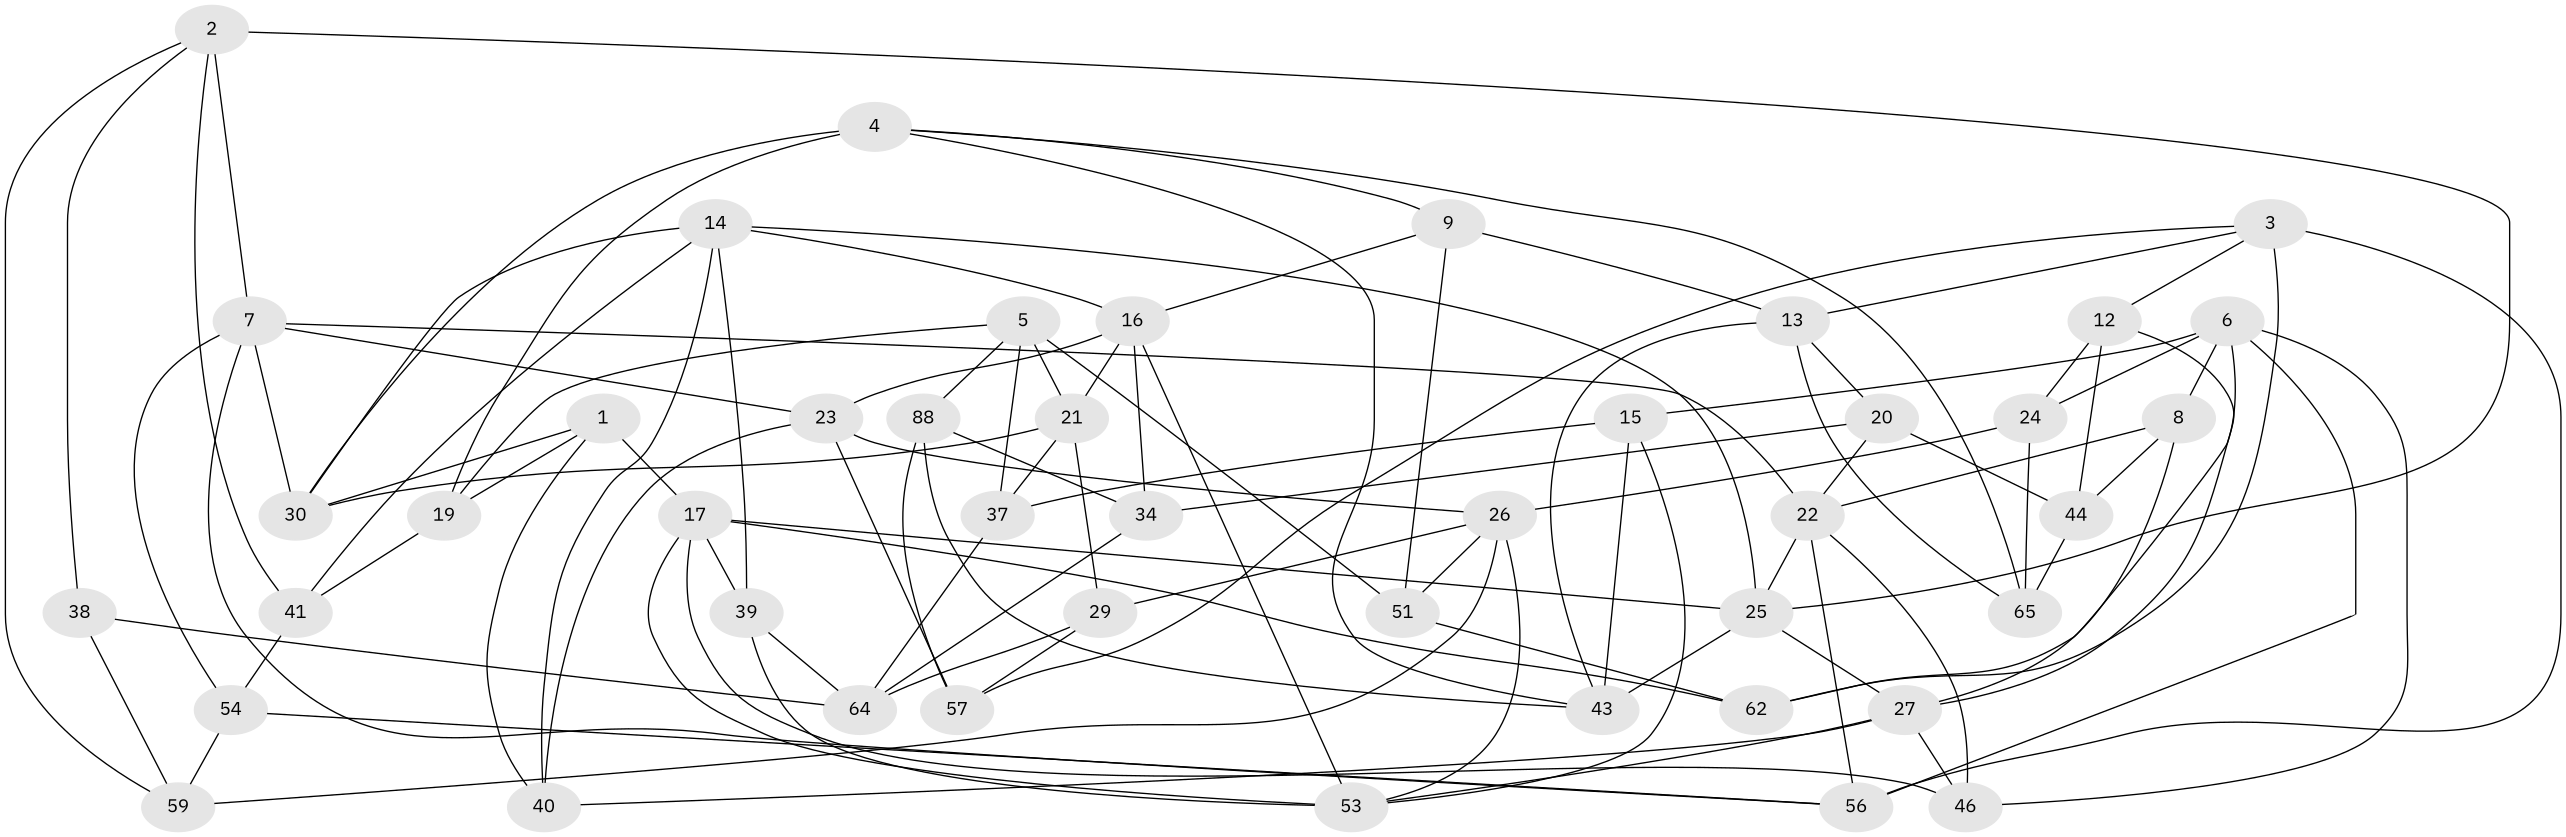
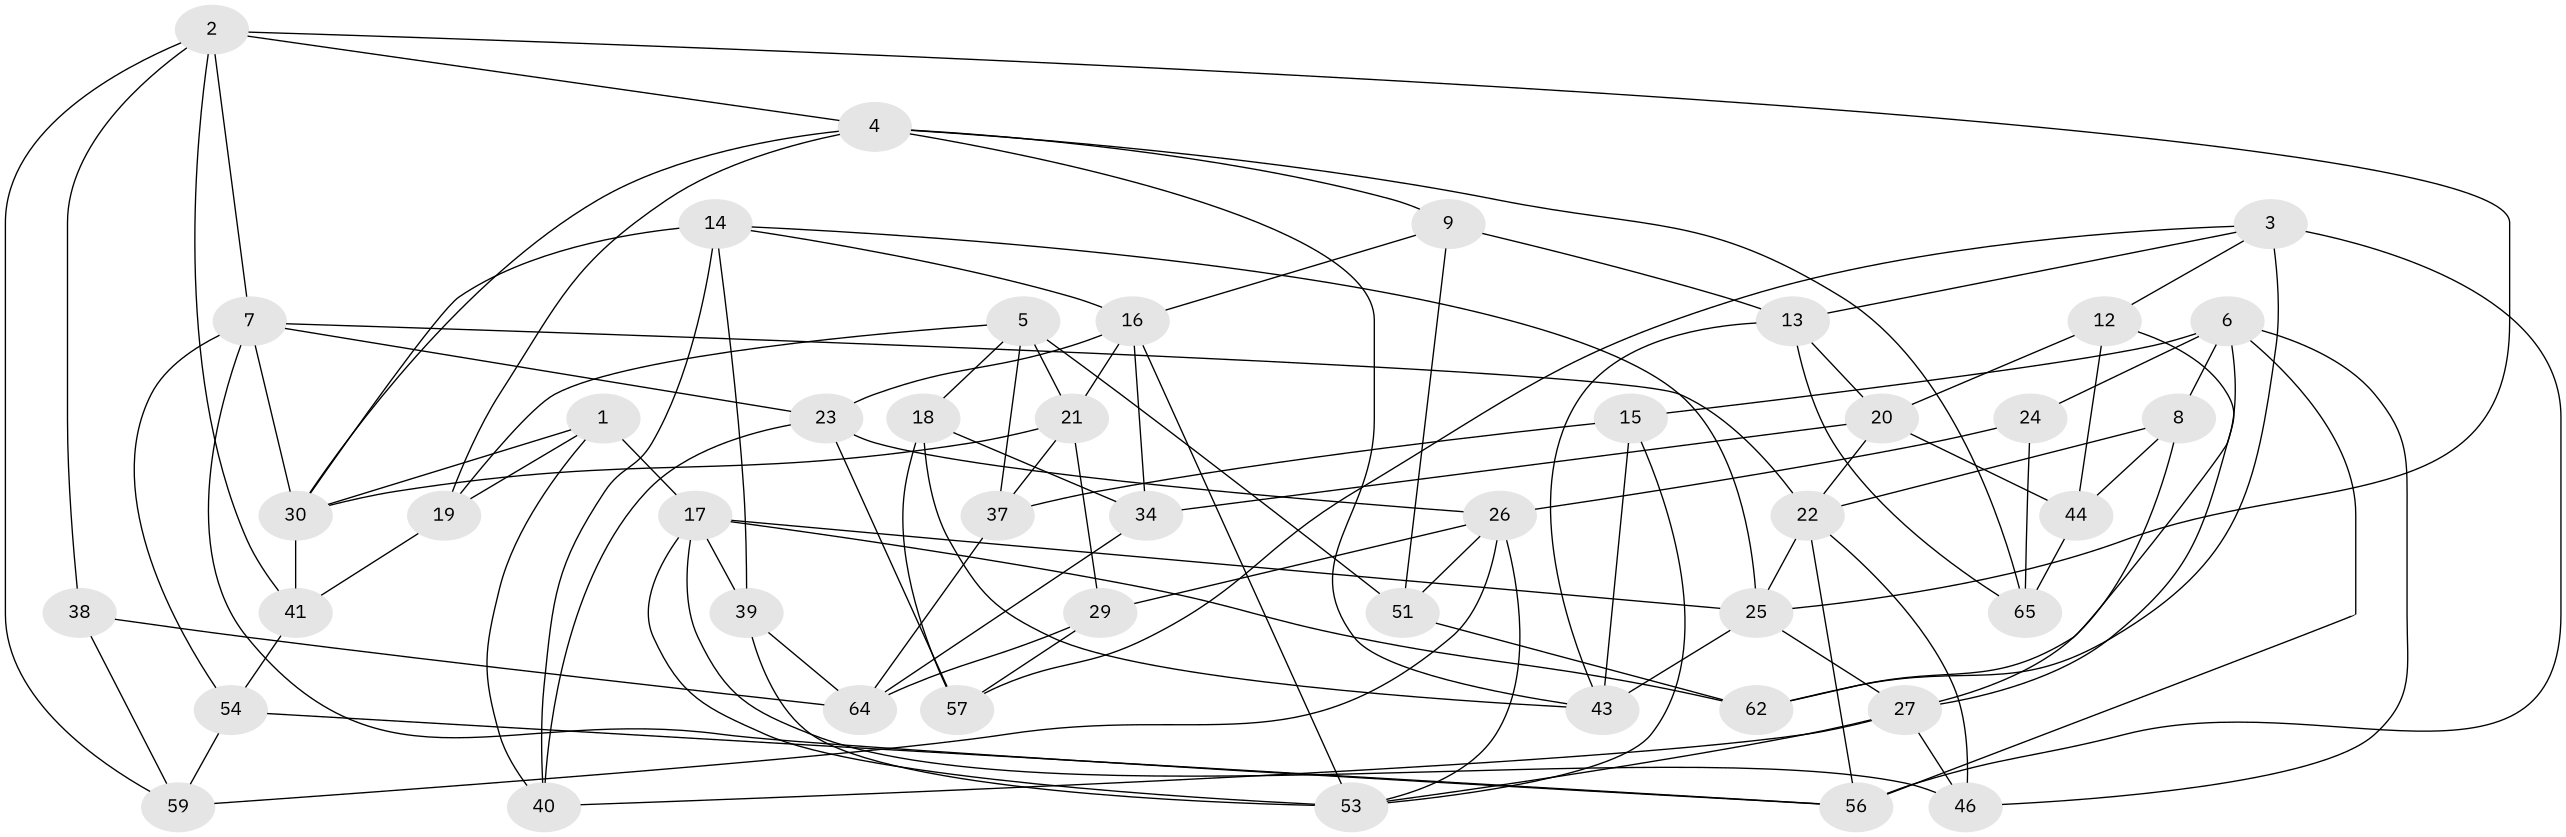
edge "2" -- "4": added
edge "12" -- "24": now "12" -- "20"
edge "14" -- "41": now "30" -- "41"
node "88": label "88" -> "18"
